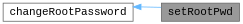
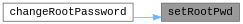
edge "setRootPwd" -> "changeRootPassword": reversed
